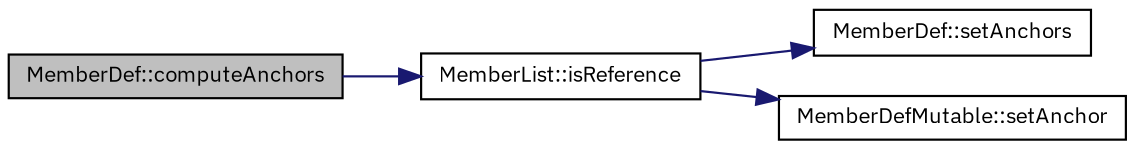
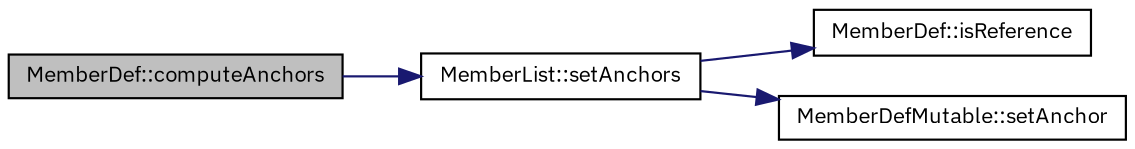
node "MemberDef::setAnchors": label "MemberDef::setAnchors" -> "MemberDef::isReference"
node "MemberList::isReference": label "MemberList::isReference" -> "MemberList::setAnchors"
